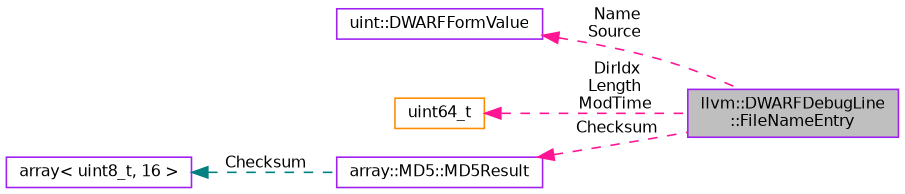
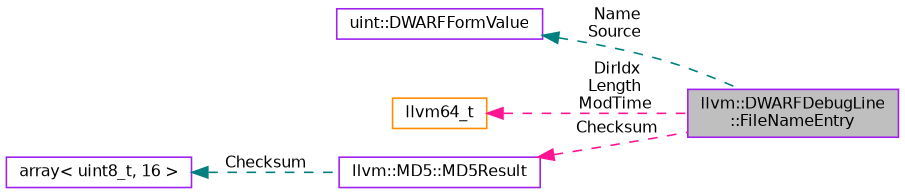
edge "llvm::DWARFDebugLine ::FileNameEntry" -> "uint::DWARFFormValue": color deeppink -> teal
node "uint64_t": label "uint64_t" -> "llvm64_t"
node "array::MD5::MD5Result": label "array::MD5::MD5Result" -> "llvm::MD5::MD5Result"
